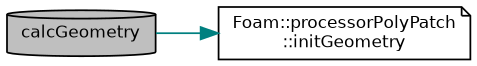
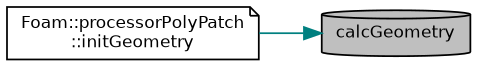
edge "calcGeometry" -> "Foam::processorPolyPatch ::initGeometry": reversed
